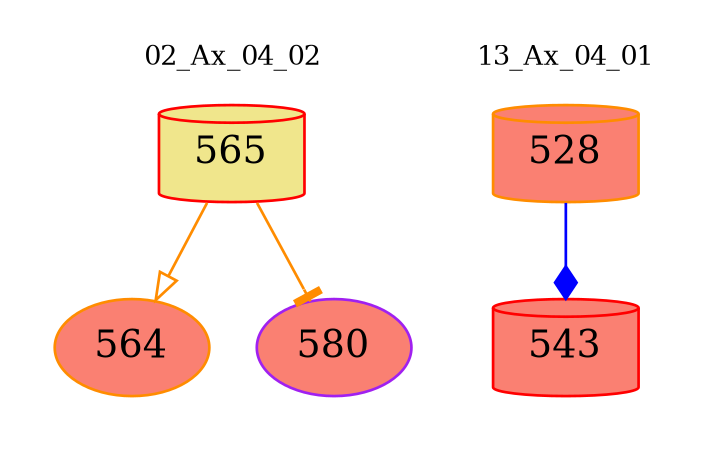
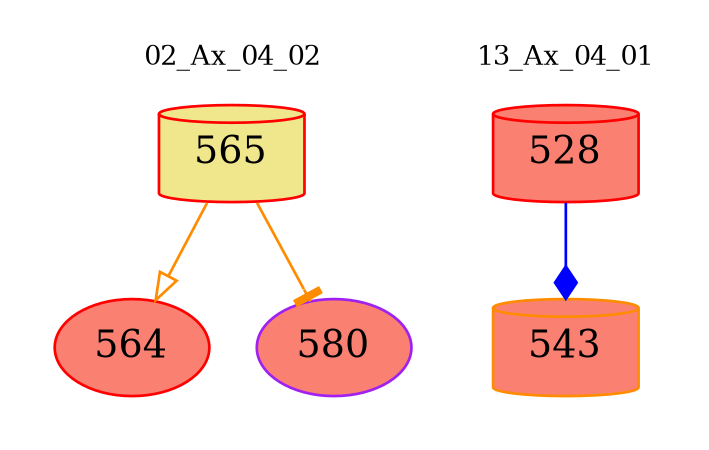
node "528": color darkorange -> red
node "564": color darkorange -> red
node "543": color red -> darkorange
